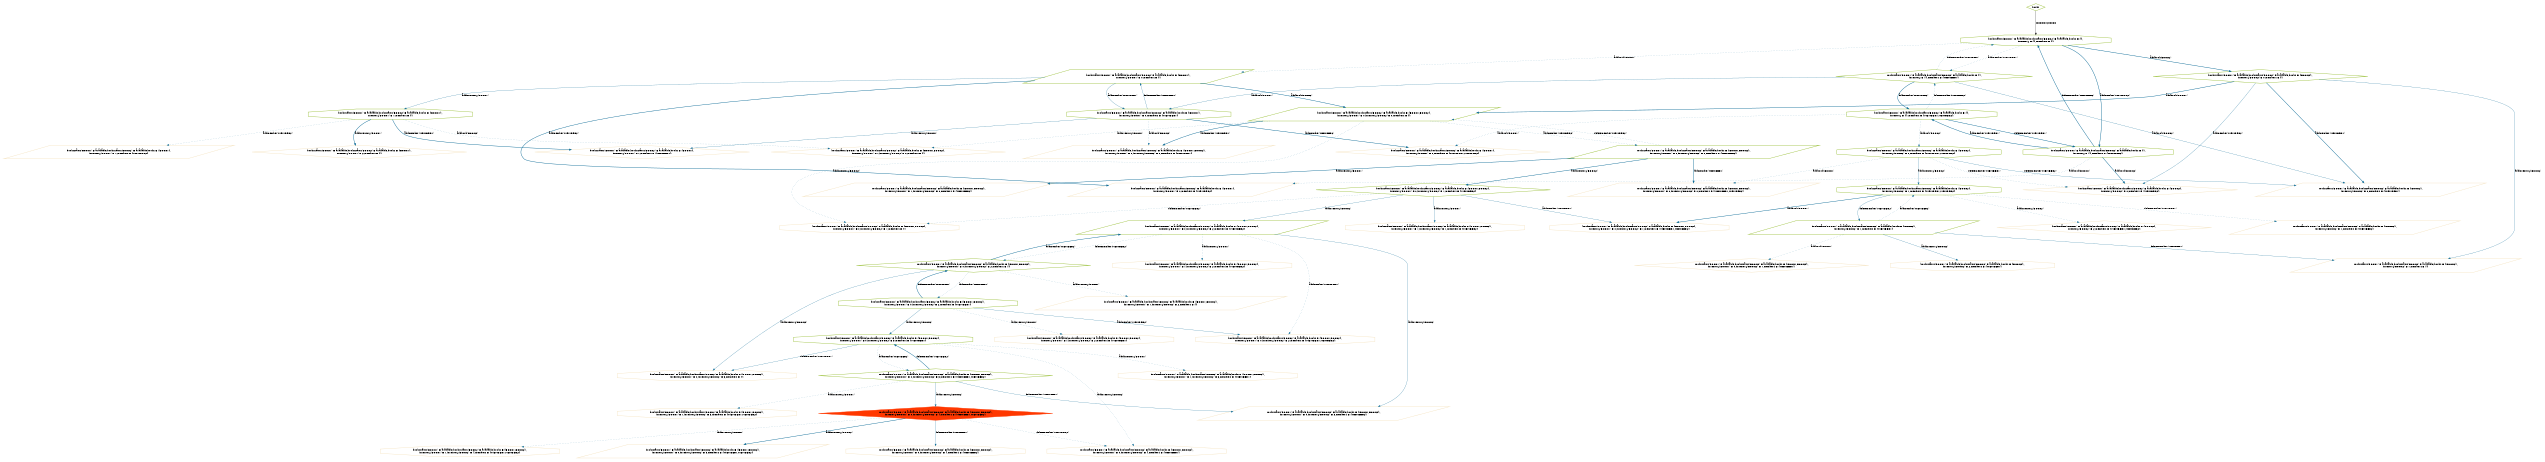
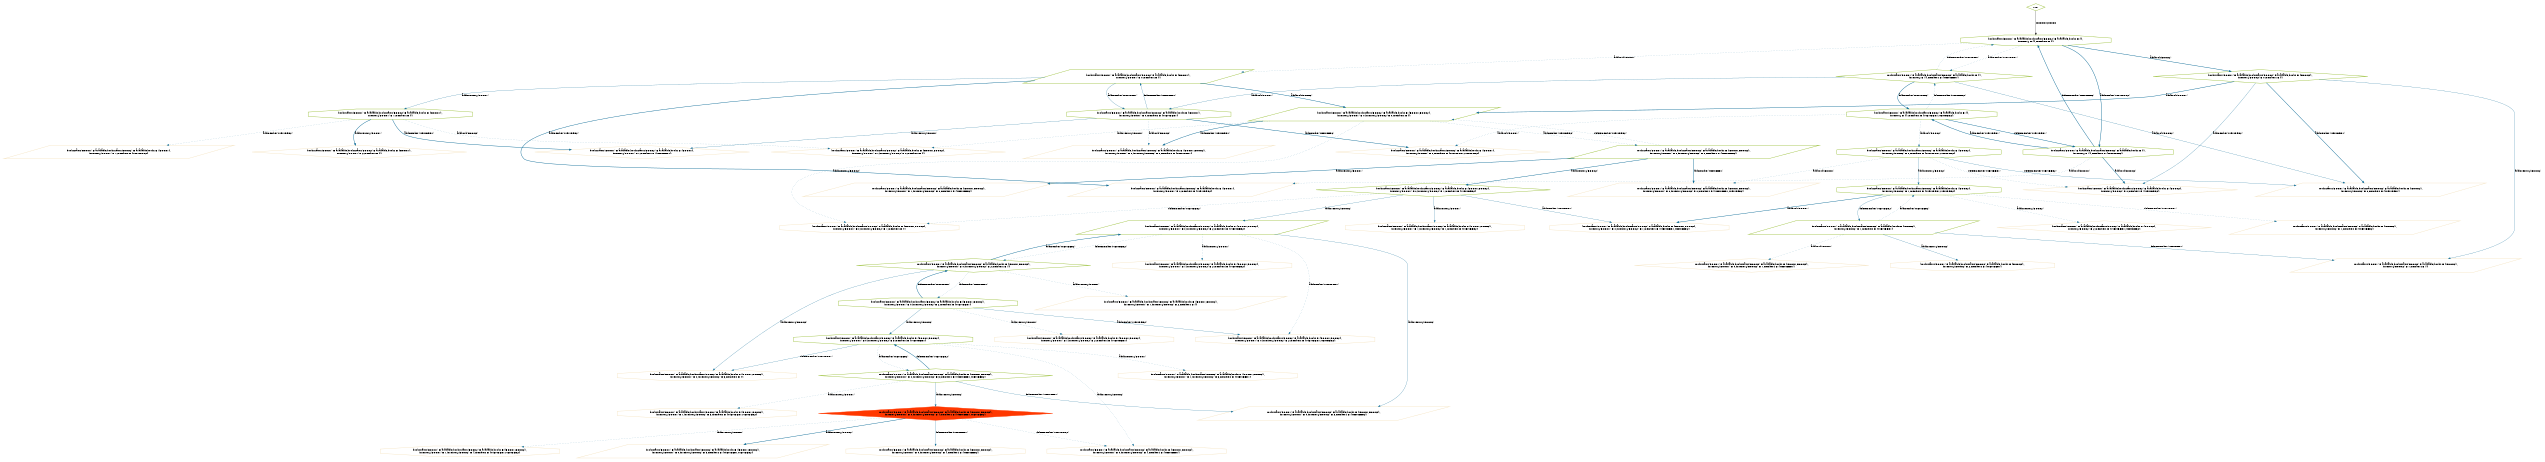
node "books": label "books" -> "root"
